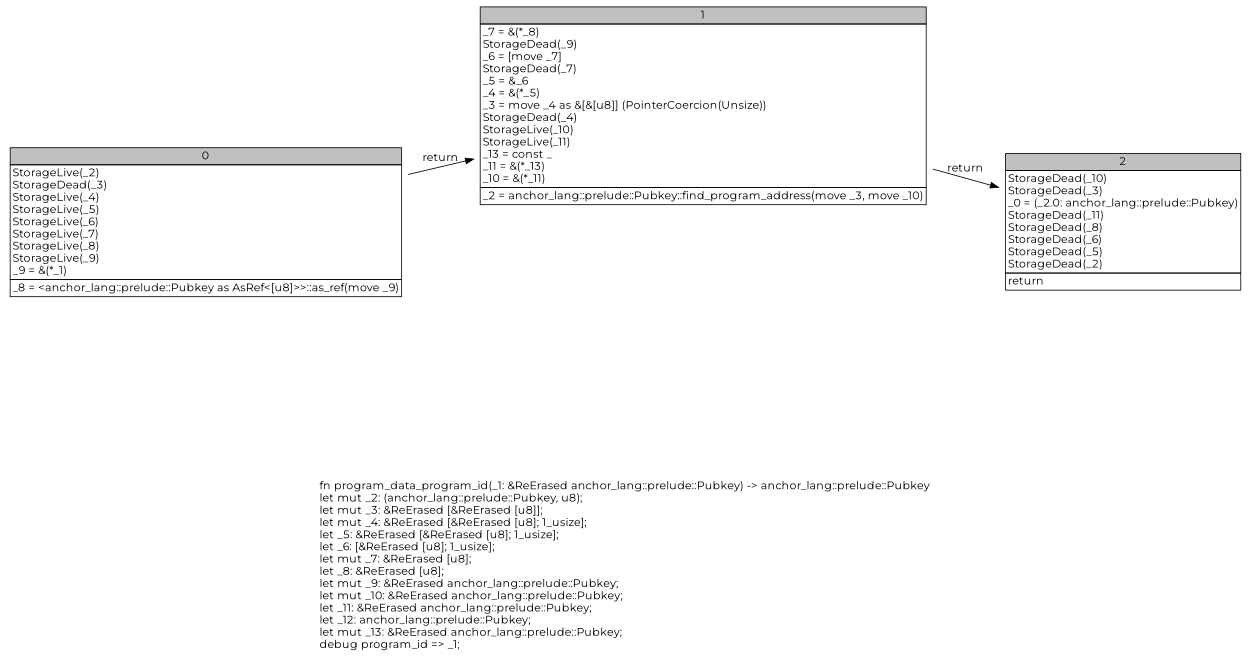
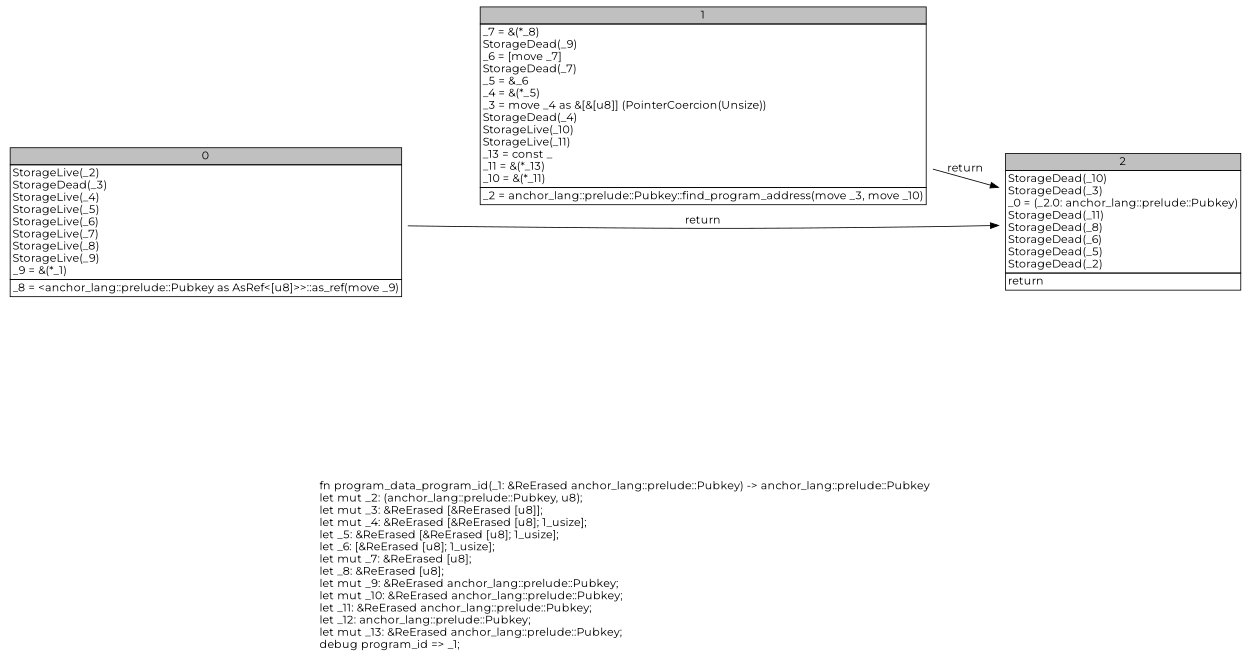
edge "0" -> "1": now "0" -> "2"
